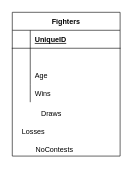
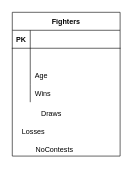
node "PK": added
node "UniqueID": removed
